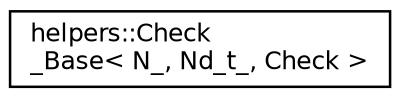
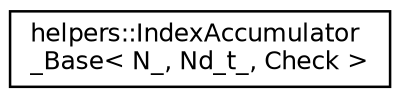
node "helpers::Check _Base< N_, Nd_t_, Check >": label "helpers::Check _Base< N_, Nd_t_, Check >" -> "helpers::IndexAccumulator _Base< N_, Nd_t_, Check >"
